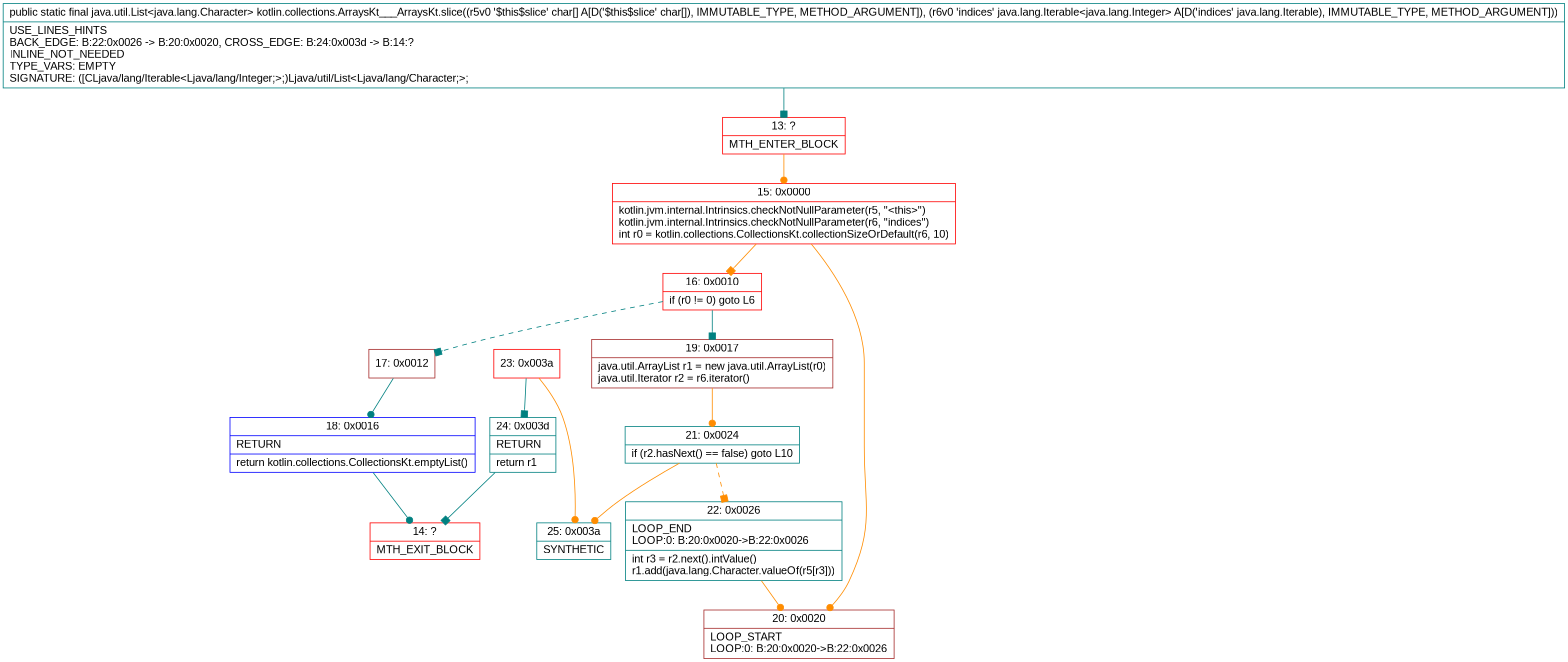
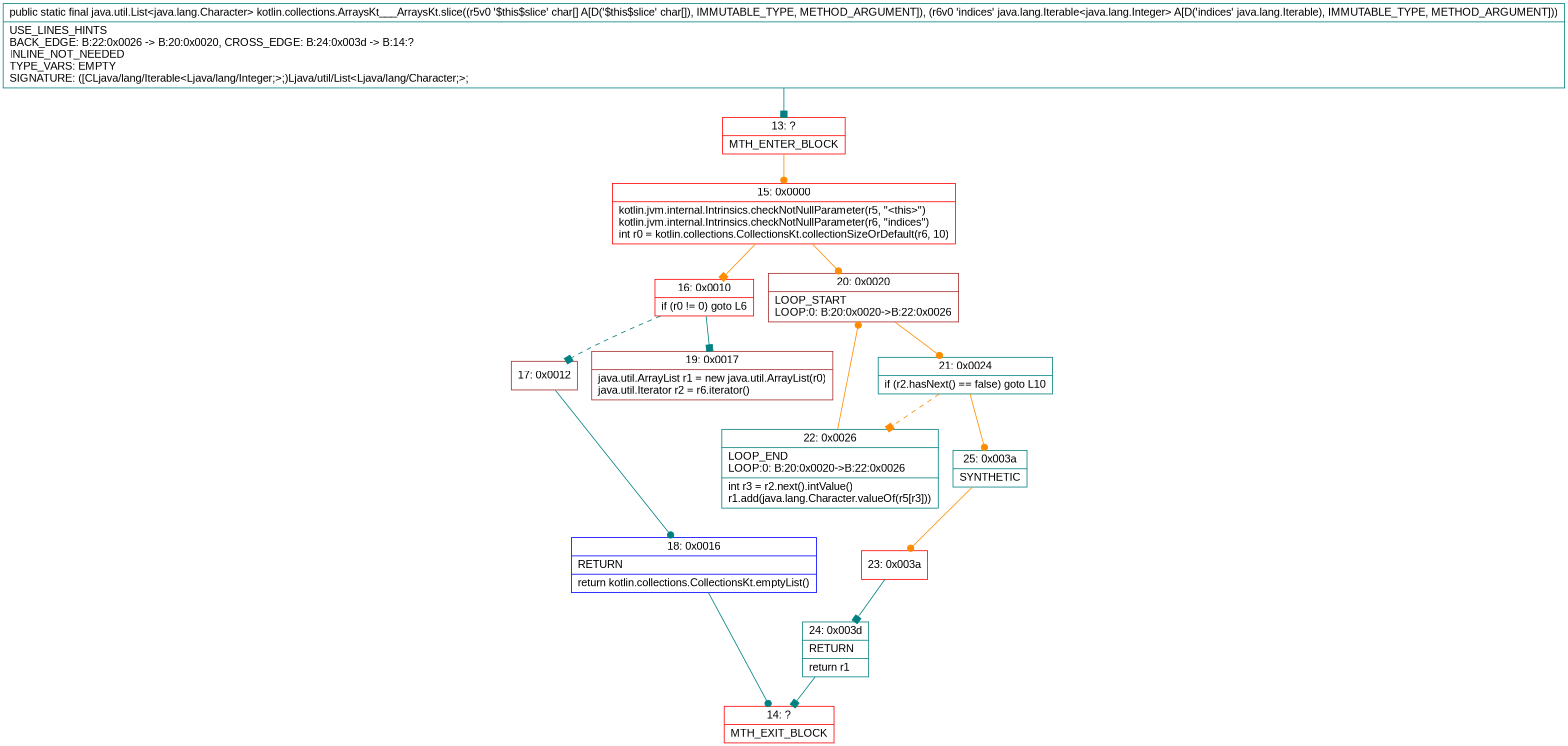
edge "19: 0x0017" -> "21: 0x0024": now "20: 0x0020" -> "21: 0x0024"
edge "23: 0x003a" -> "25: 0x003a": reversed
